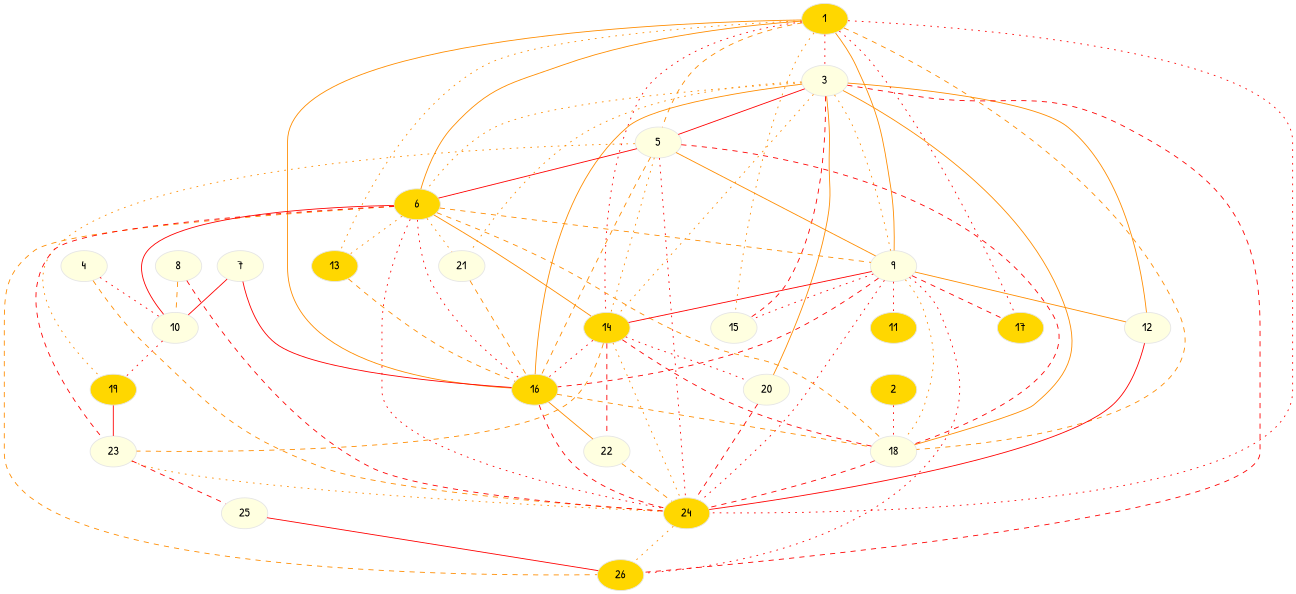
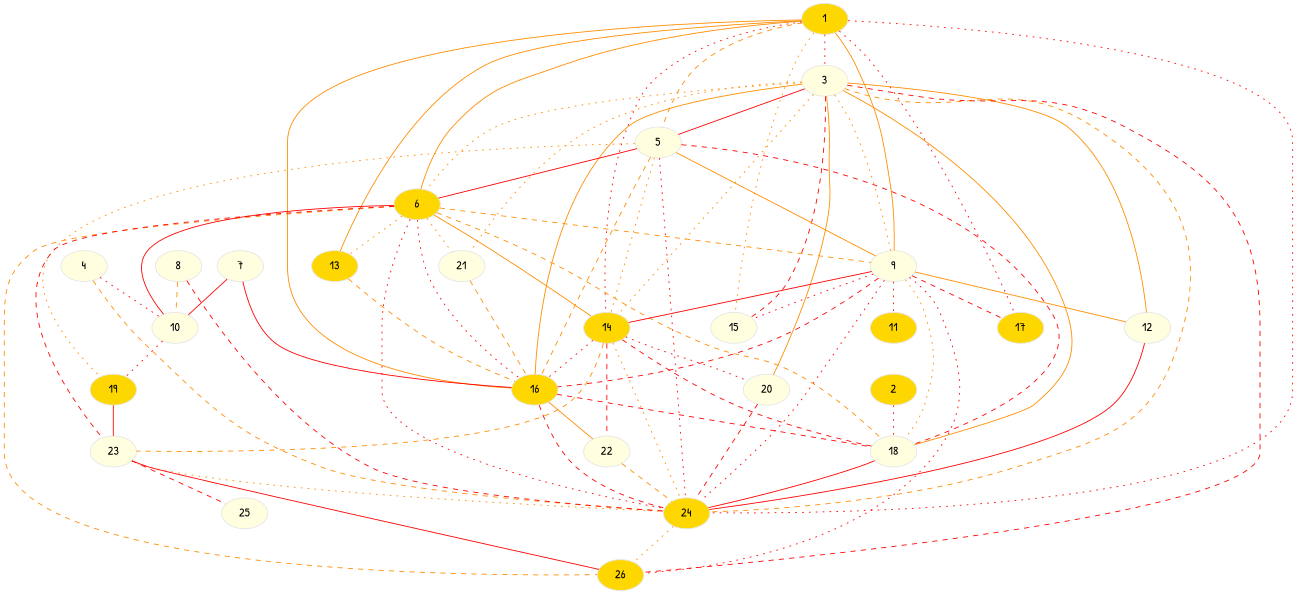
edge "1" -- "13": style dotted -> solid
edge "1" -- "18": removed
edge "3" -- "24": added
edge "16" -- "18": color darkorange -> red
edge "18" -- "24": style dashed -> solid
edge "25" -- "26": now "23" -- "26"
